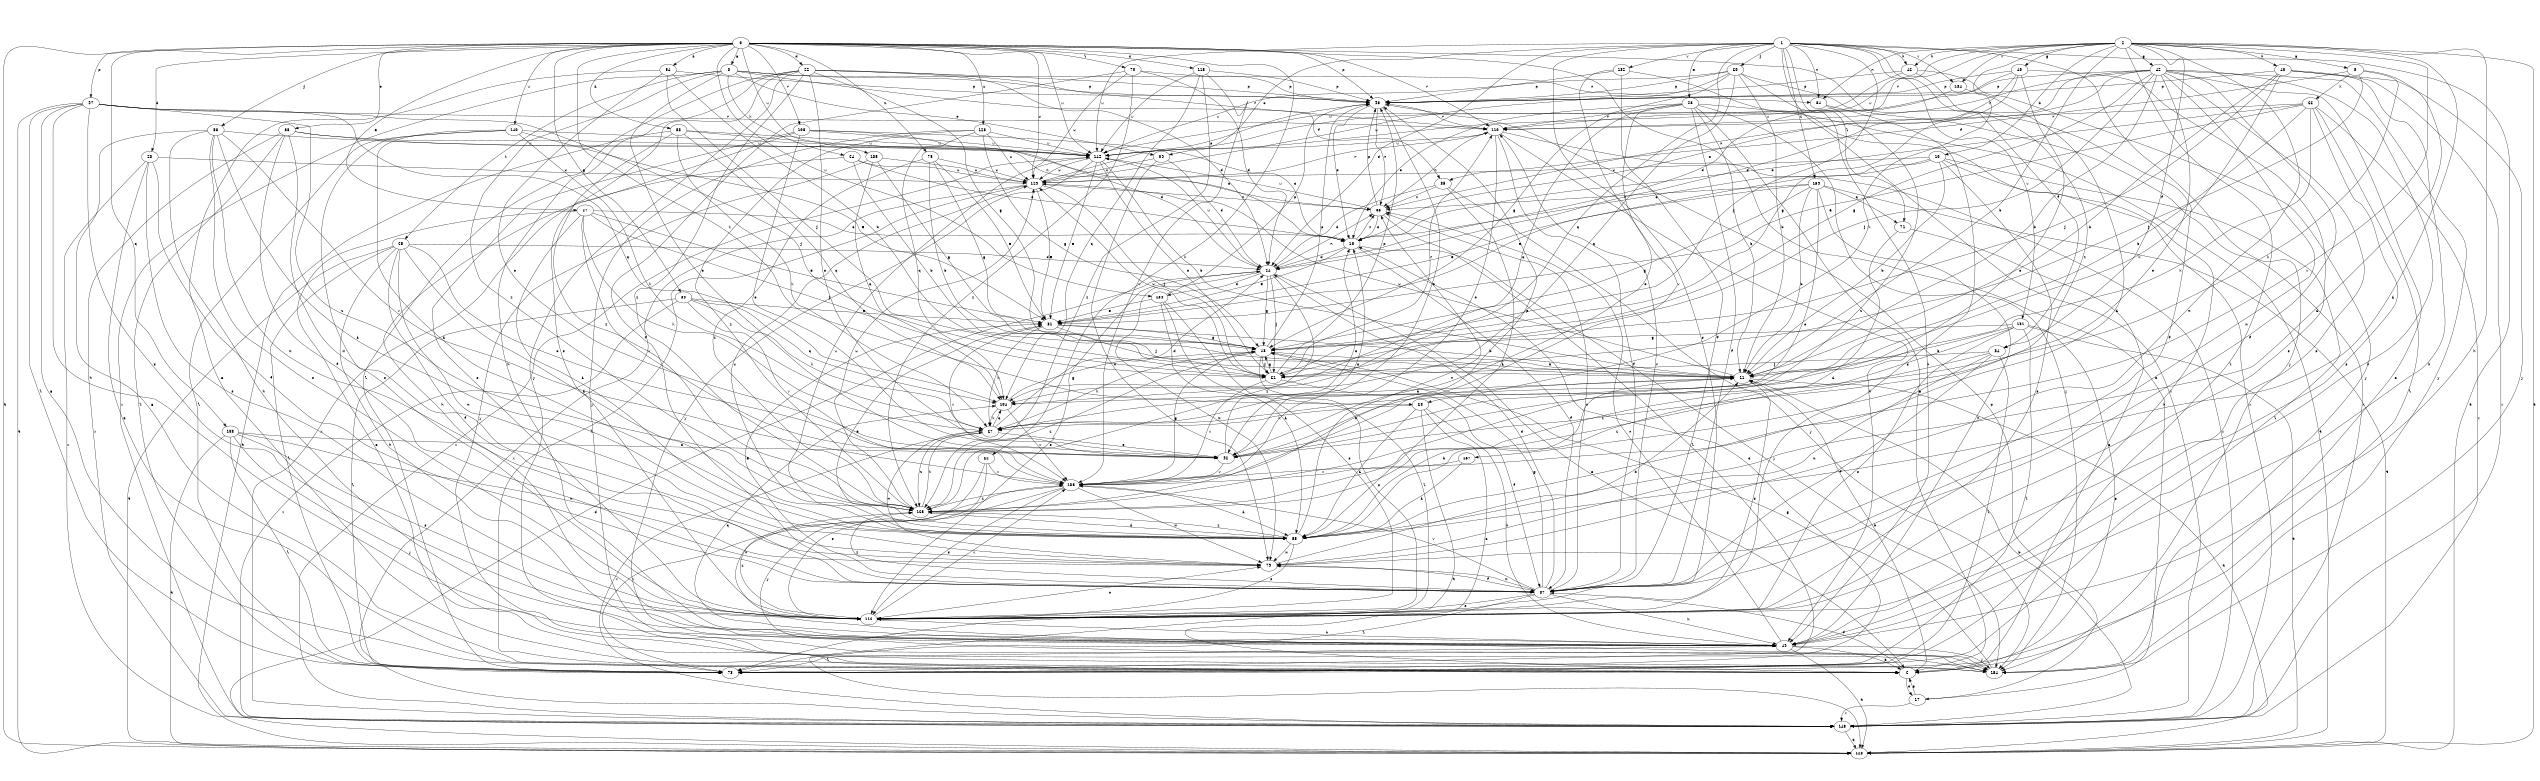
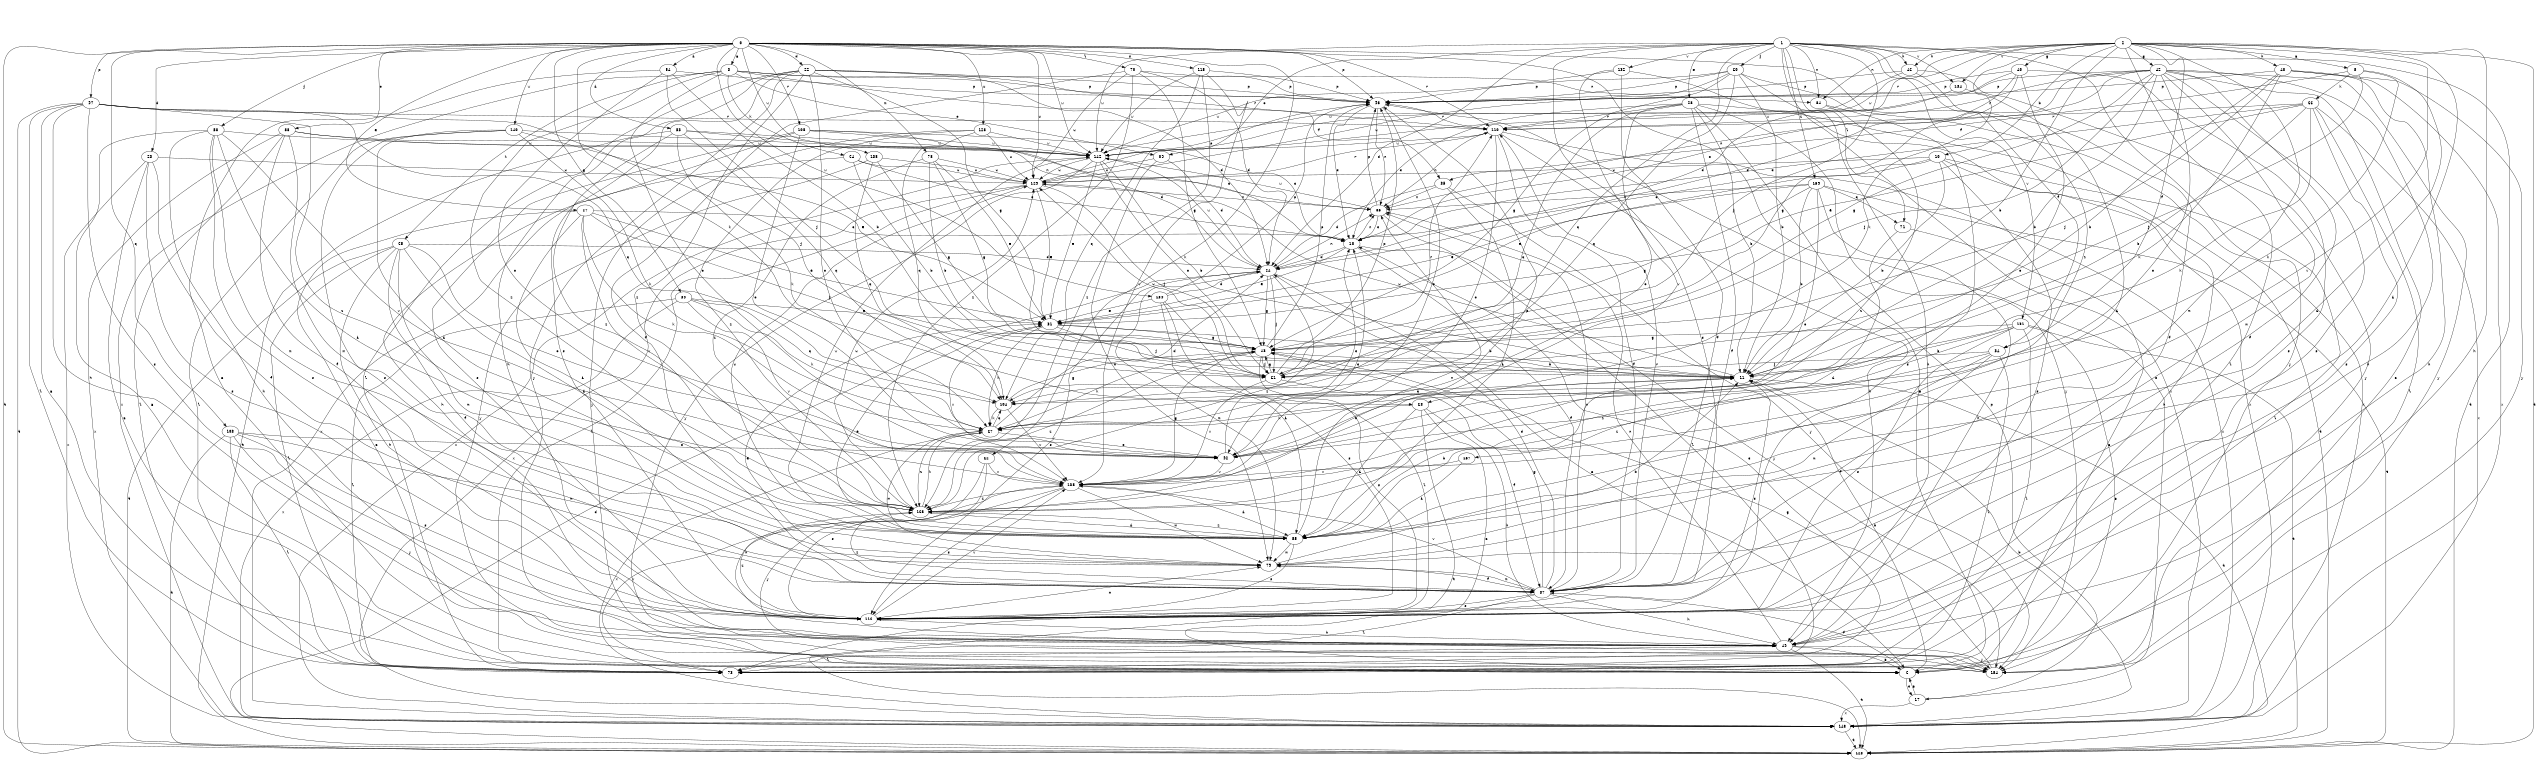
edge "128" -> "43": now "70" -> "43"
edge "24" -> "139": reversed
edge "49" -> "104": removed, label "q"
